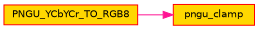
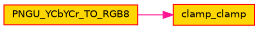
node "pngu_clamp": label "pngu_clamp" -> "clamp_clamp"
